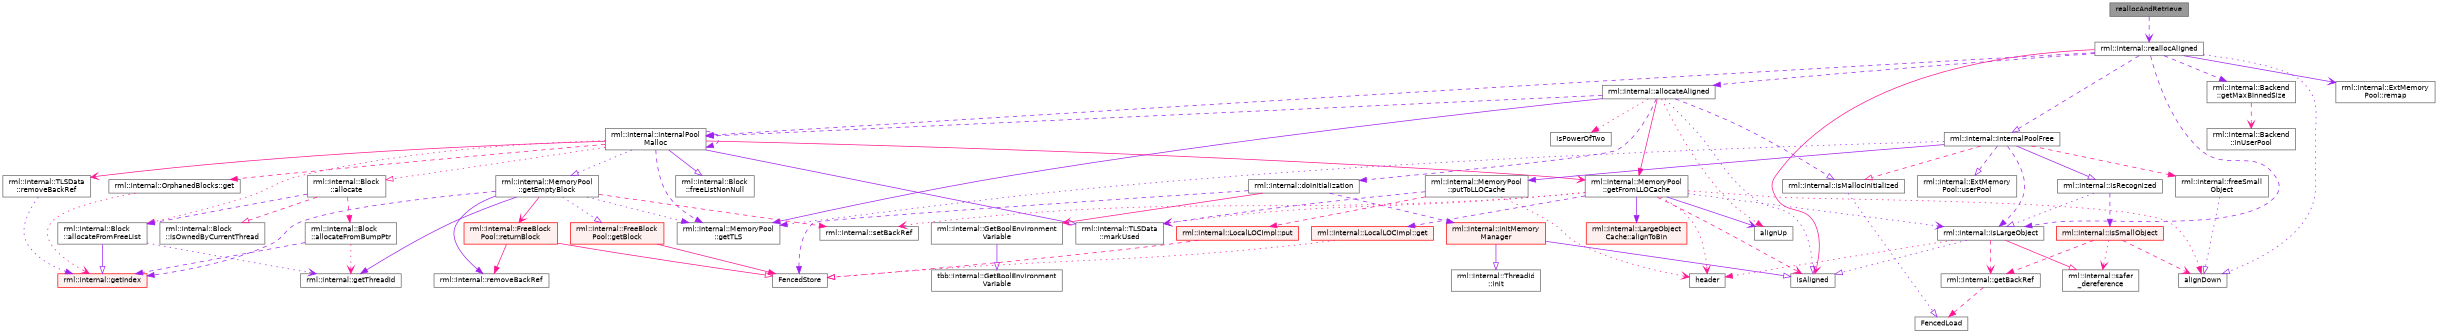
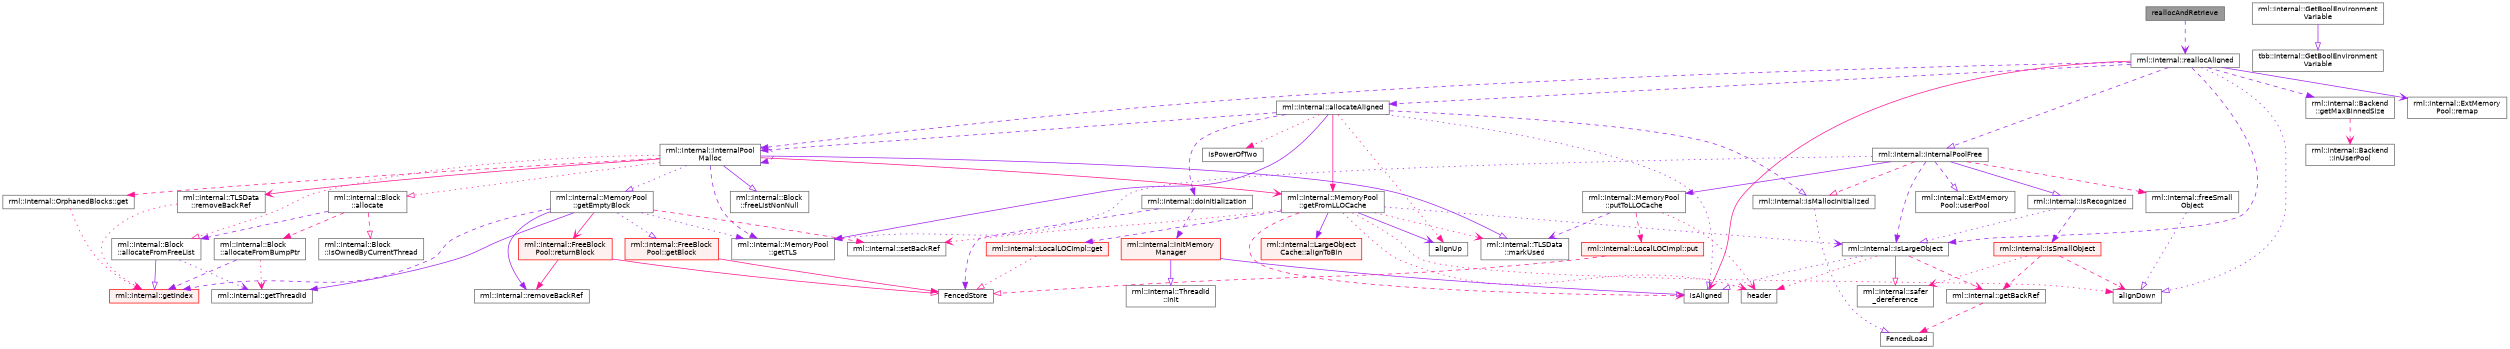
edge "rml::internal::doInitialization" -> "rml::internal::GetBoolEnvironment Variable": removed
edge "rml::internal::TLSData ::removeBackRef" -> "rml::internal::getIndex": color purple -> deeppink
